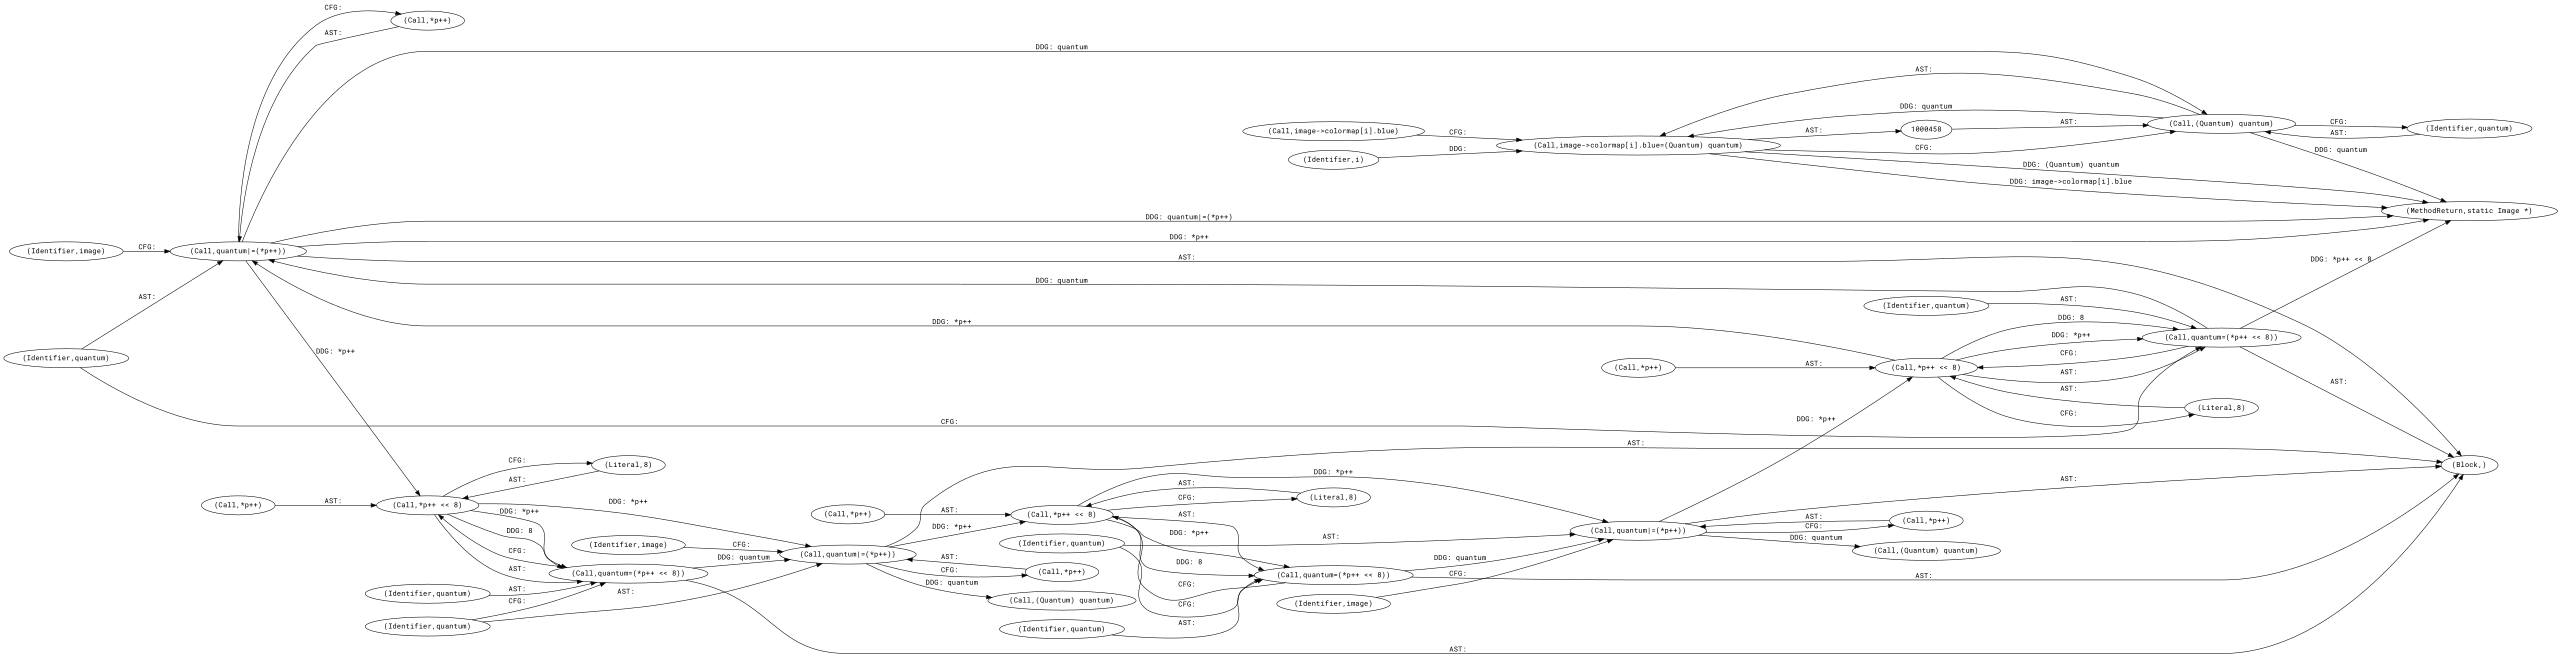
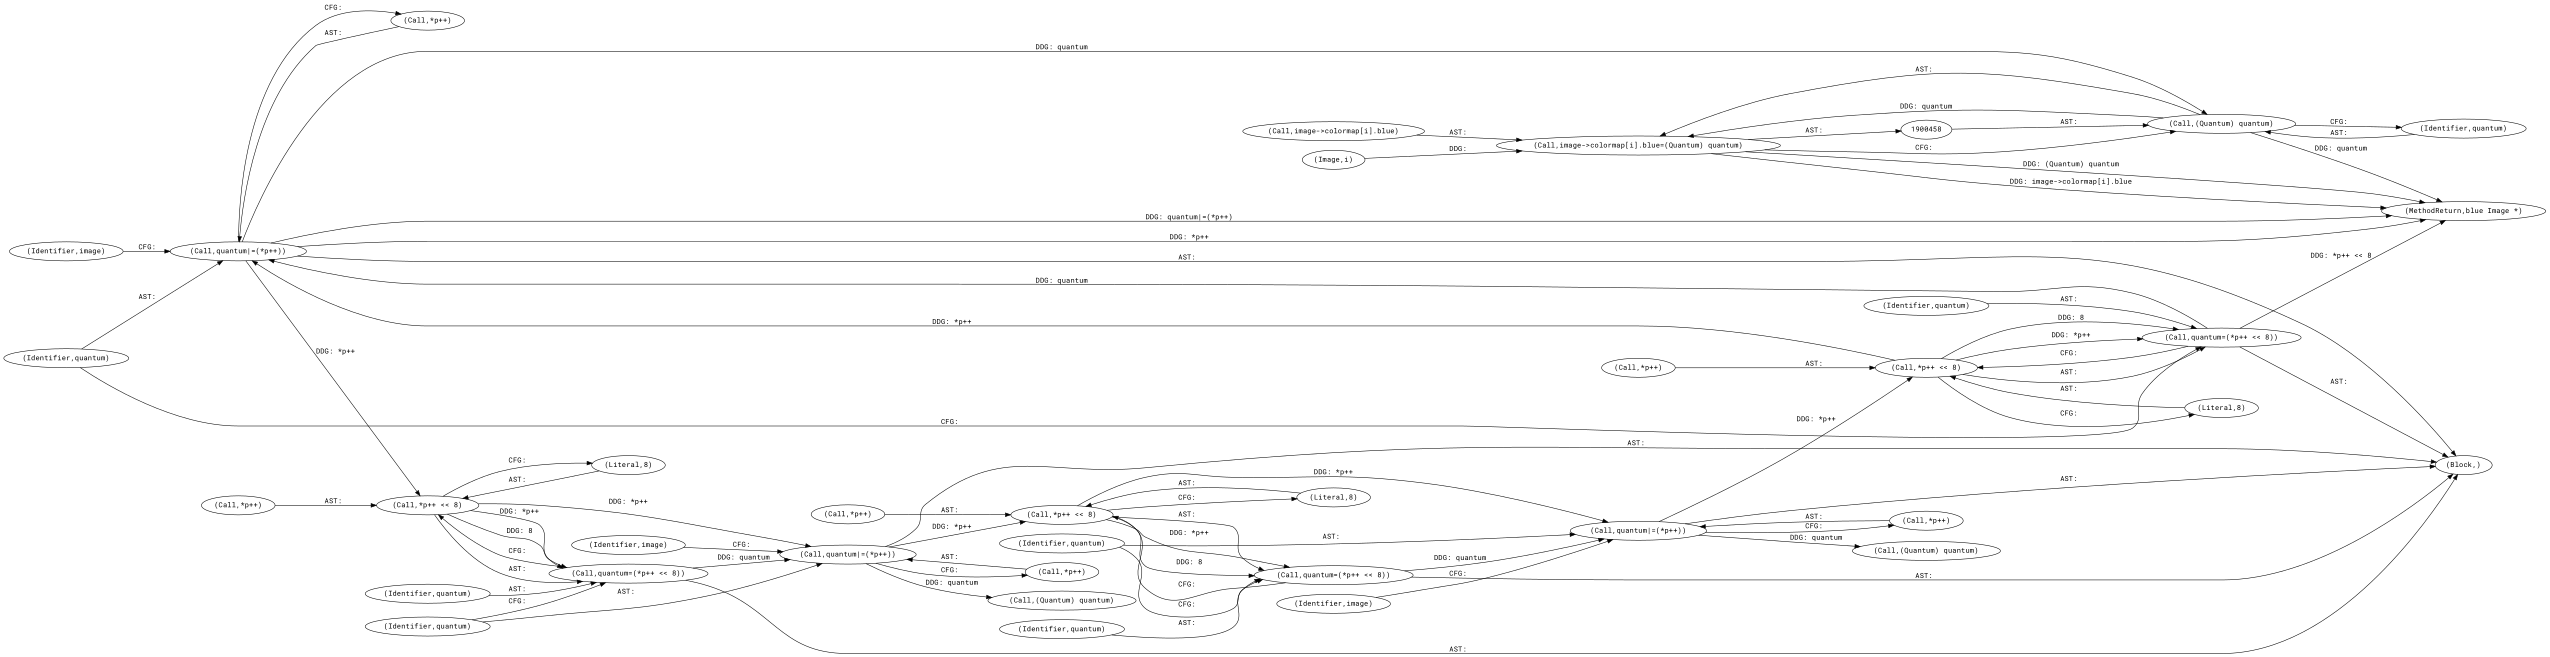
node "1000458": label "1000458" -> "1900458"
edge "(Call,image->colormap[i].blue)" -> "(Call,image->colormap[i].blue=(Quantum) quantum)": label "CFG: " -> "AST: "
node "(Identifier,i)": label "(Identifier,i)" -> "(Image,i)"
node "(MethodReturn,static Image *)": label "(MethodReturn,static Image *)" -> "(MethodReturn,blue Image *)"
